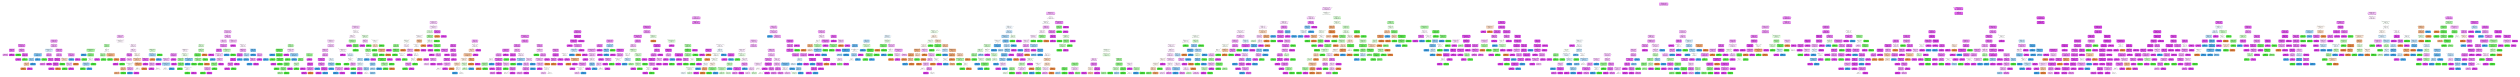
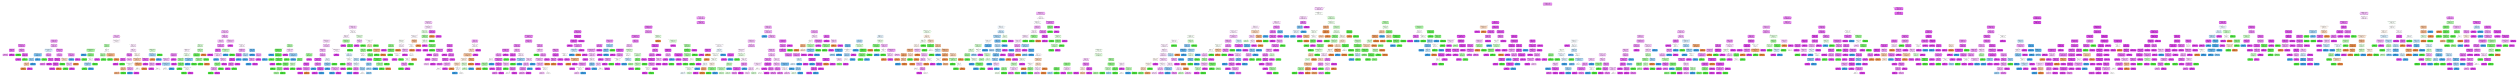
node "entropy = 0.0 samples = 4 value = [0, 0, 0, 5]": added
